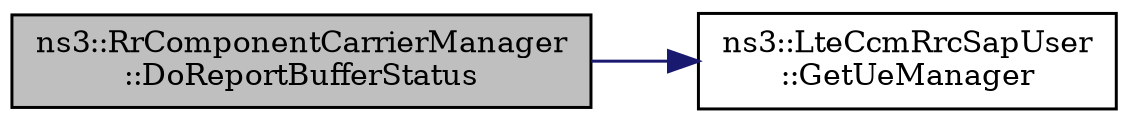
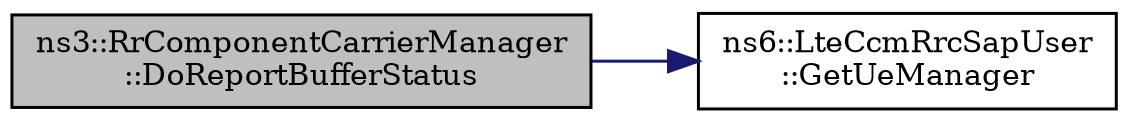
node "ns3::LteCcmRrcSapUser ::GetUeManager": label "ns3::LteCcmRrcSapUser ::GetUeManager" -> "ns6::LteCcmRrcSapUser ::GetUeManager"
